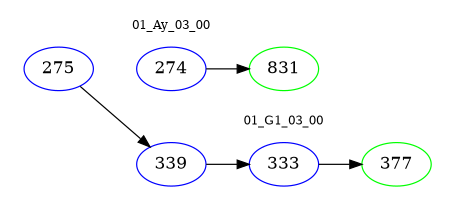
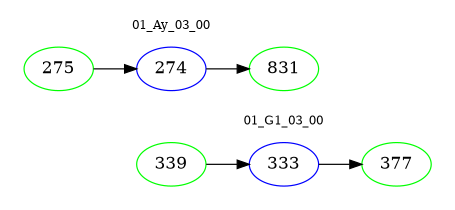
node "275": color blue -> green
edge "275" -> "339": now "275" -> "274"
node "339": color blue -> green
